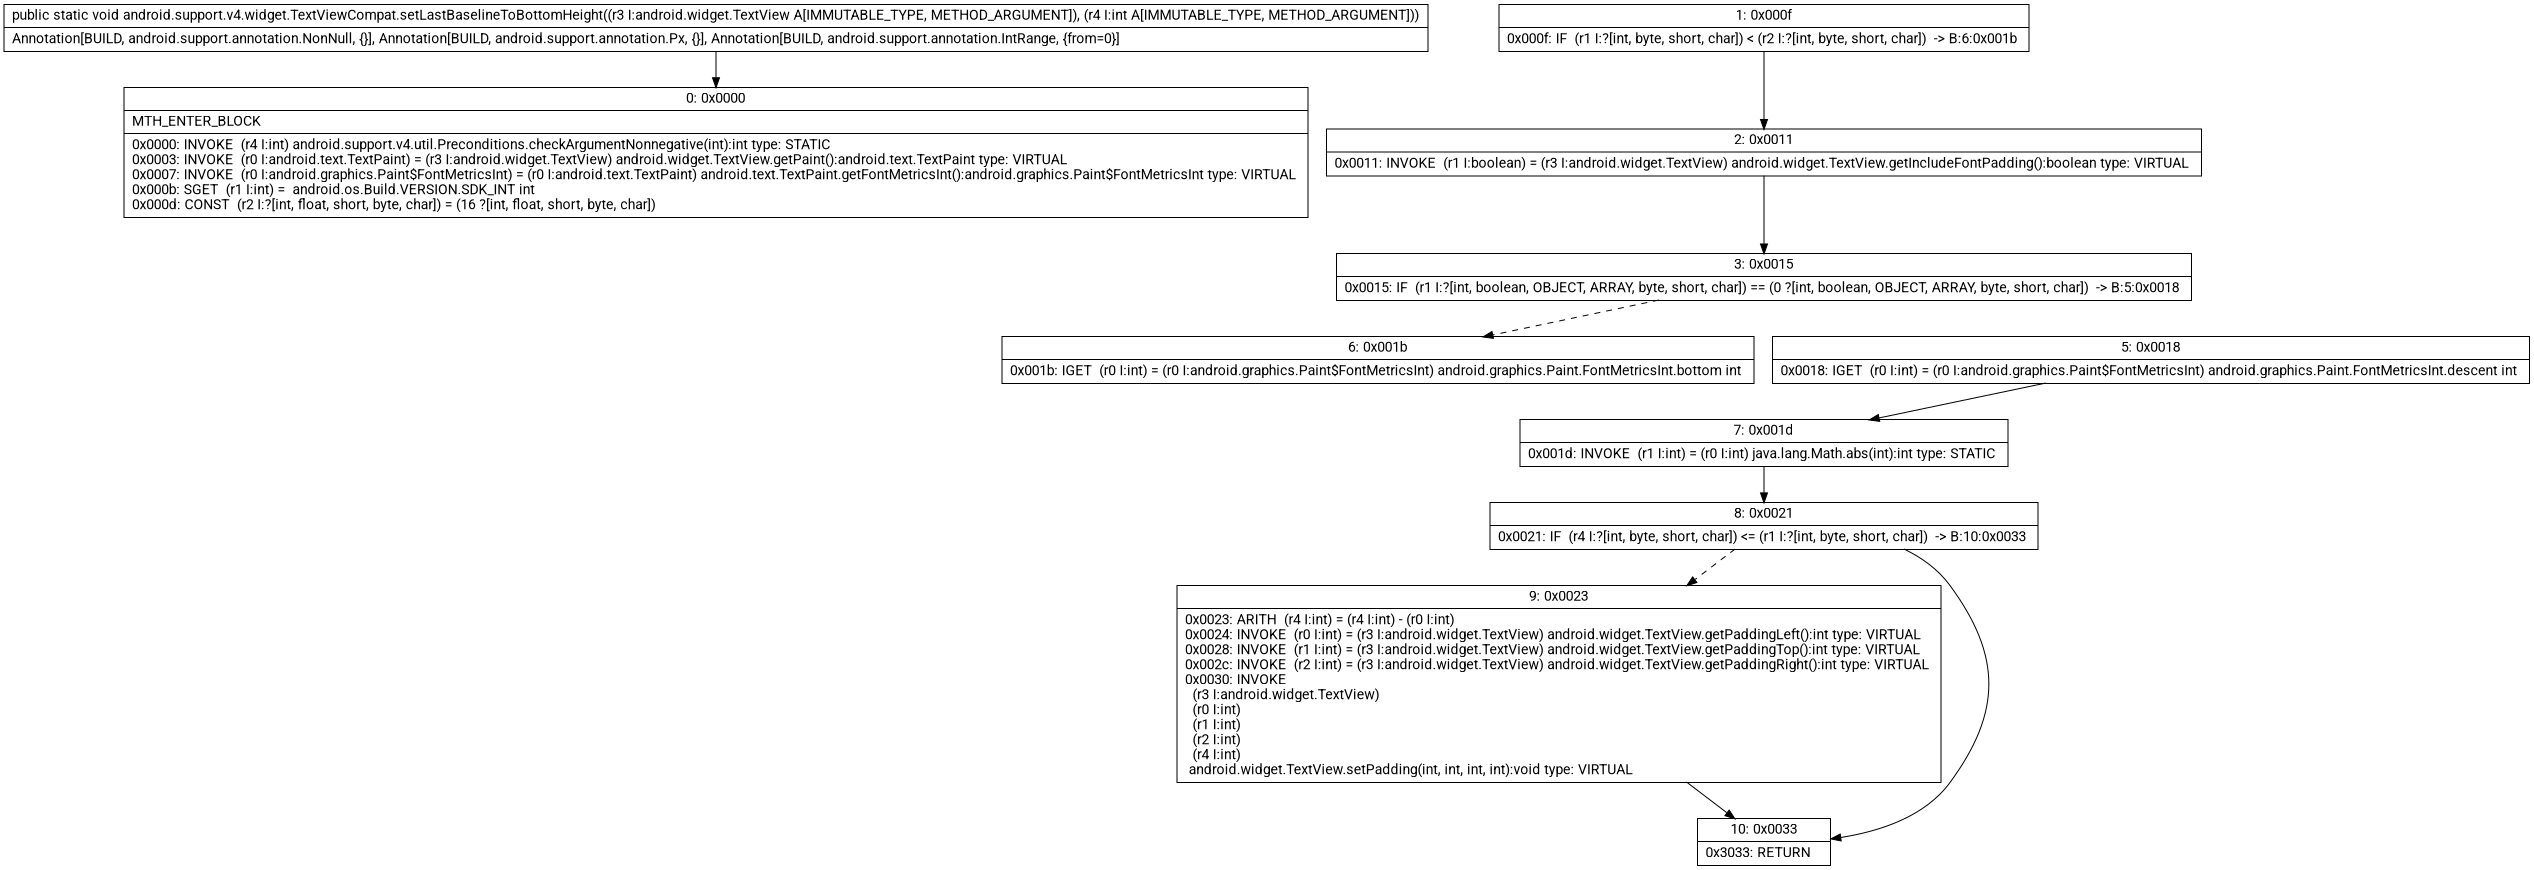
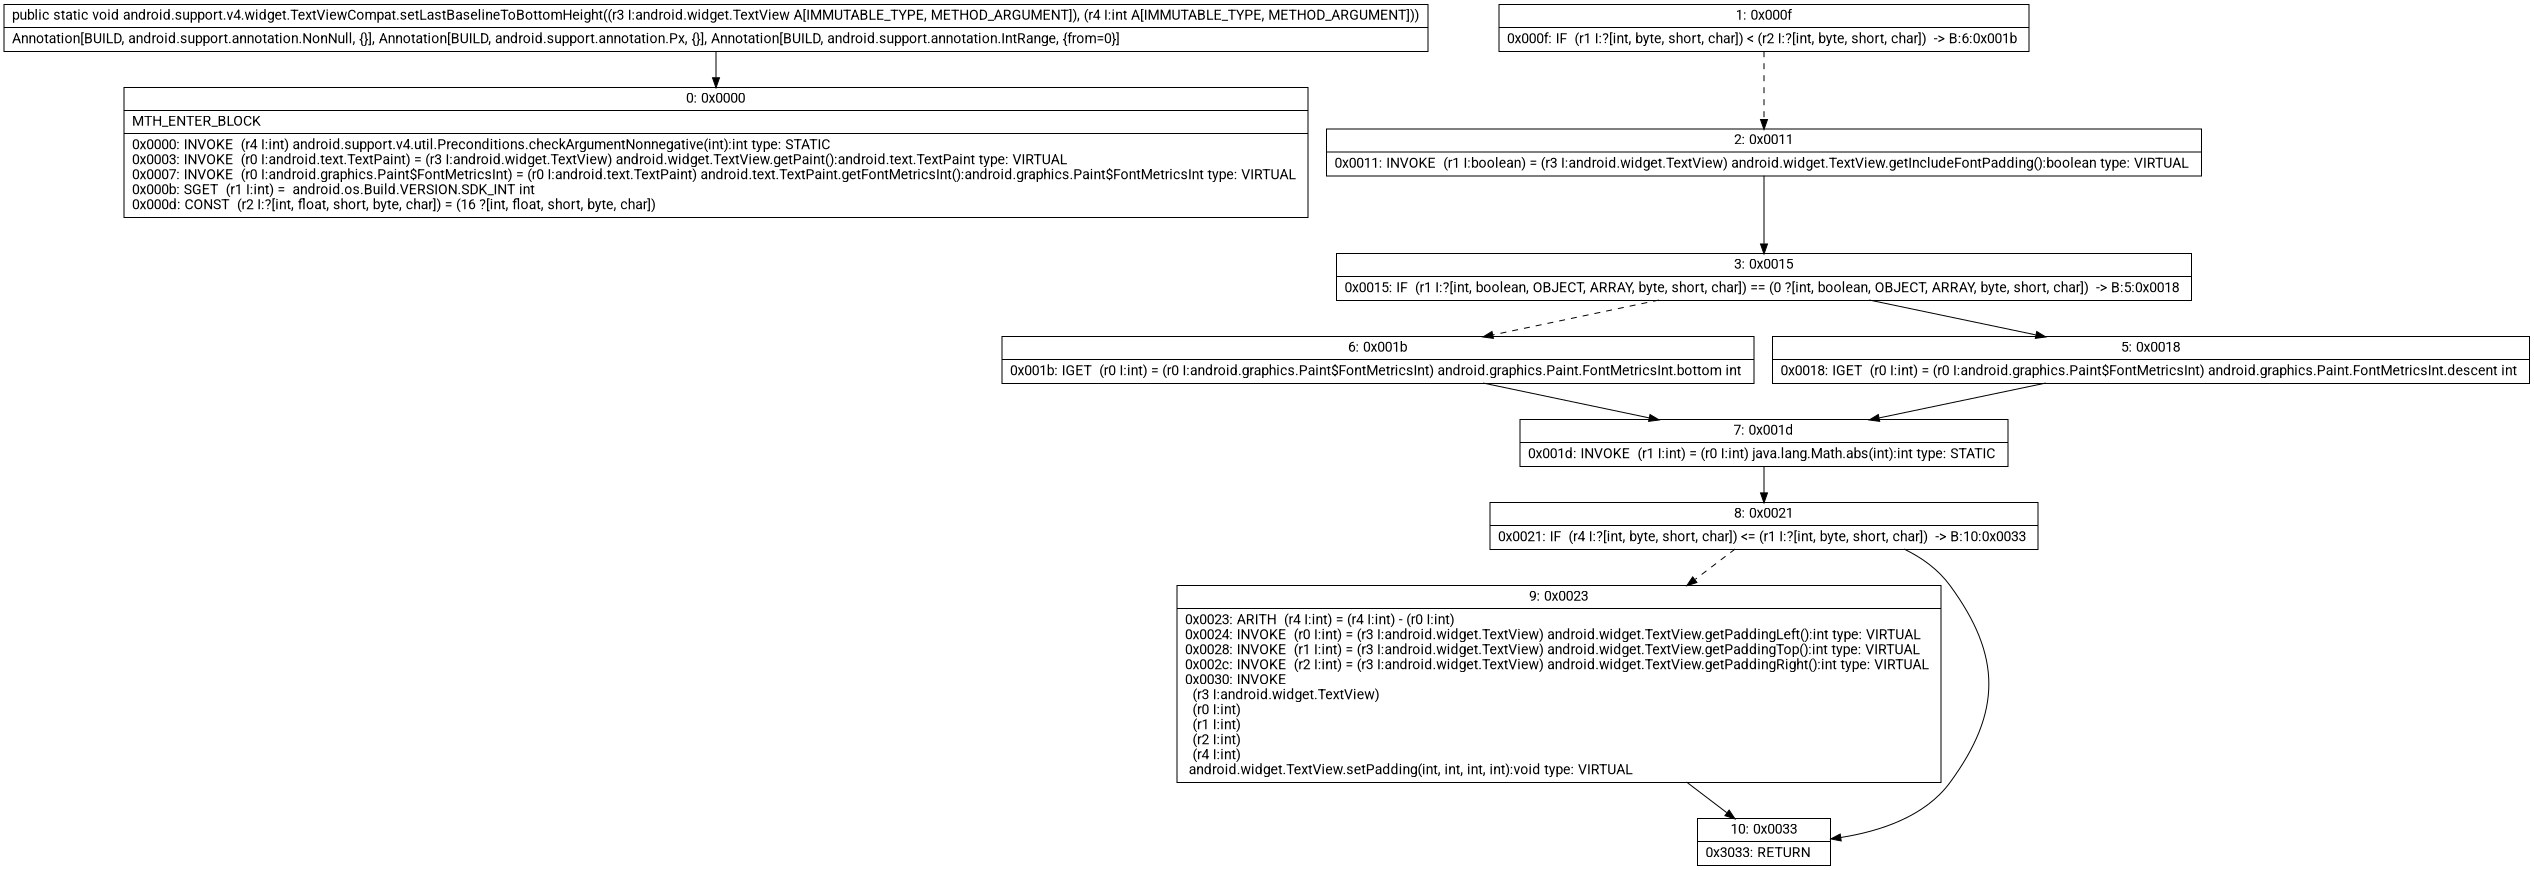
edge "1: 0x000f" -> "2: 0x0011": style solid -> dashed
edge "3: 0x0015" -> "5: 0x0018": added
edge "6: 0x001b" -> "7: 0x001d": added
